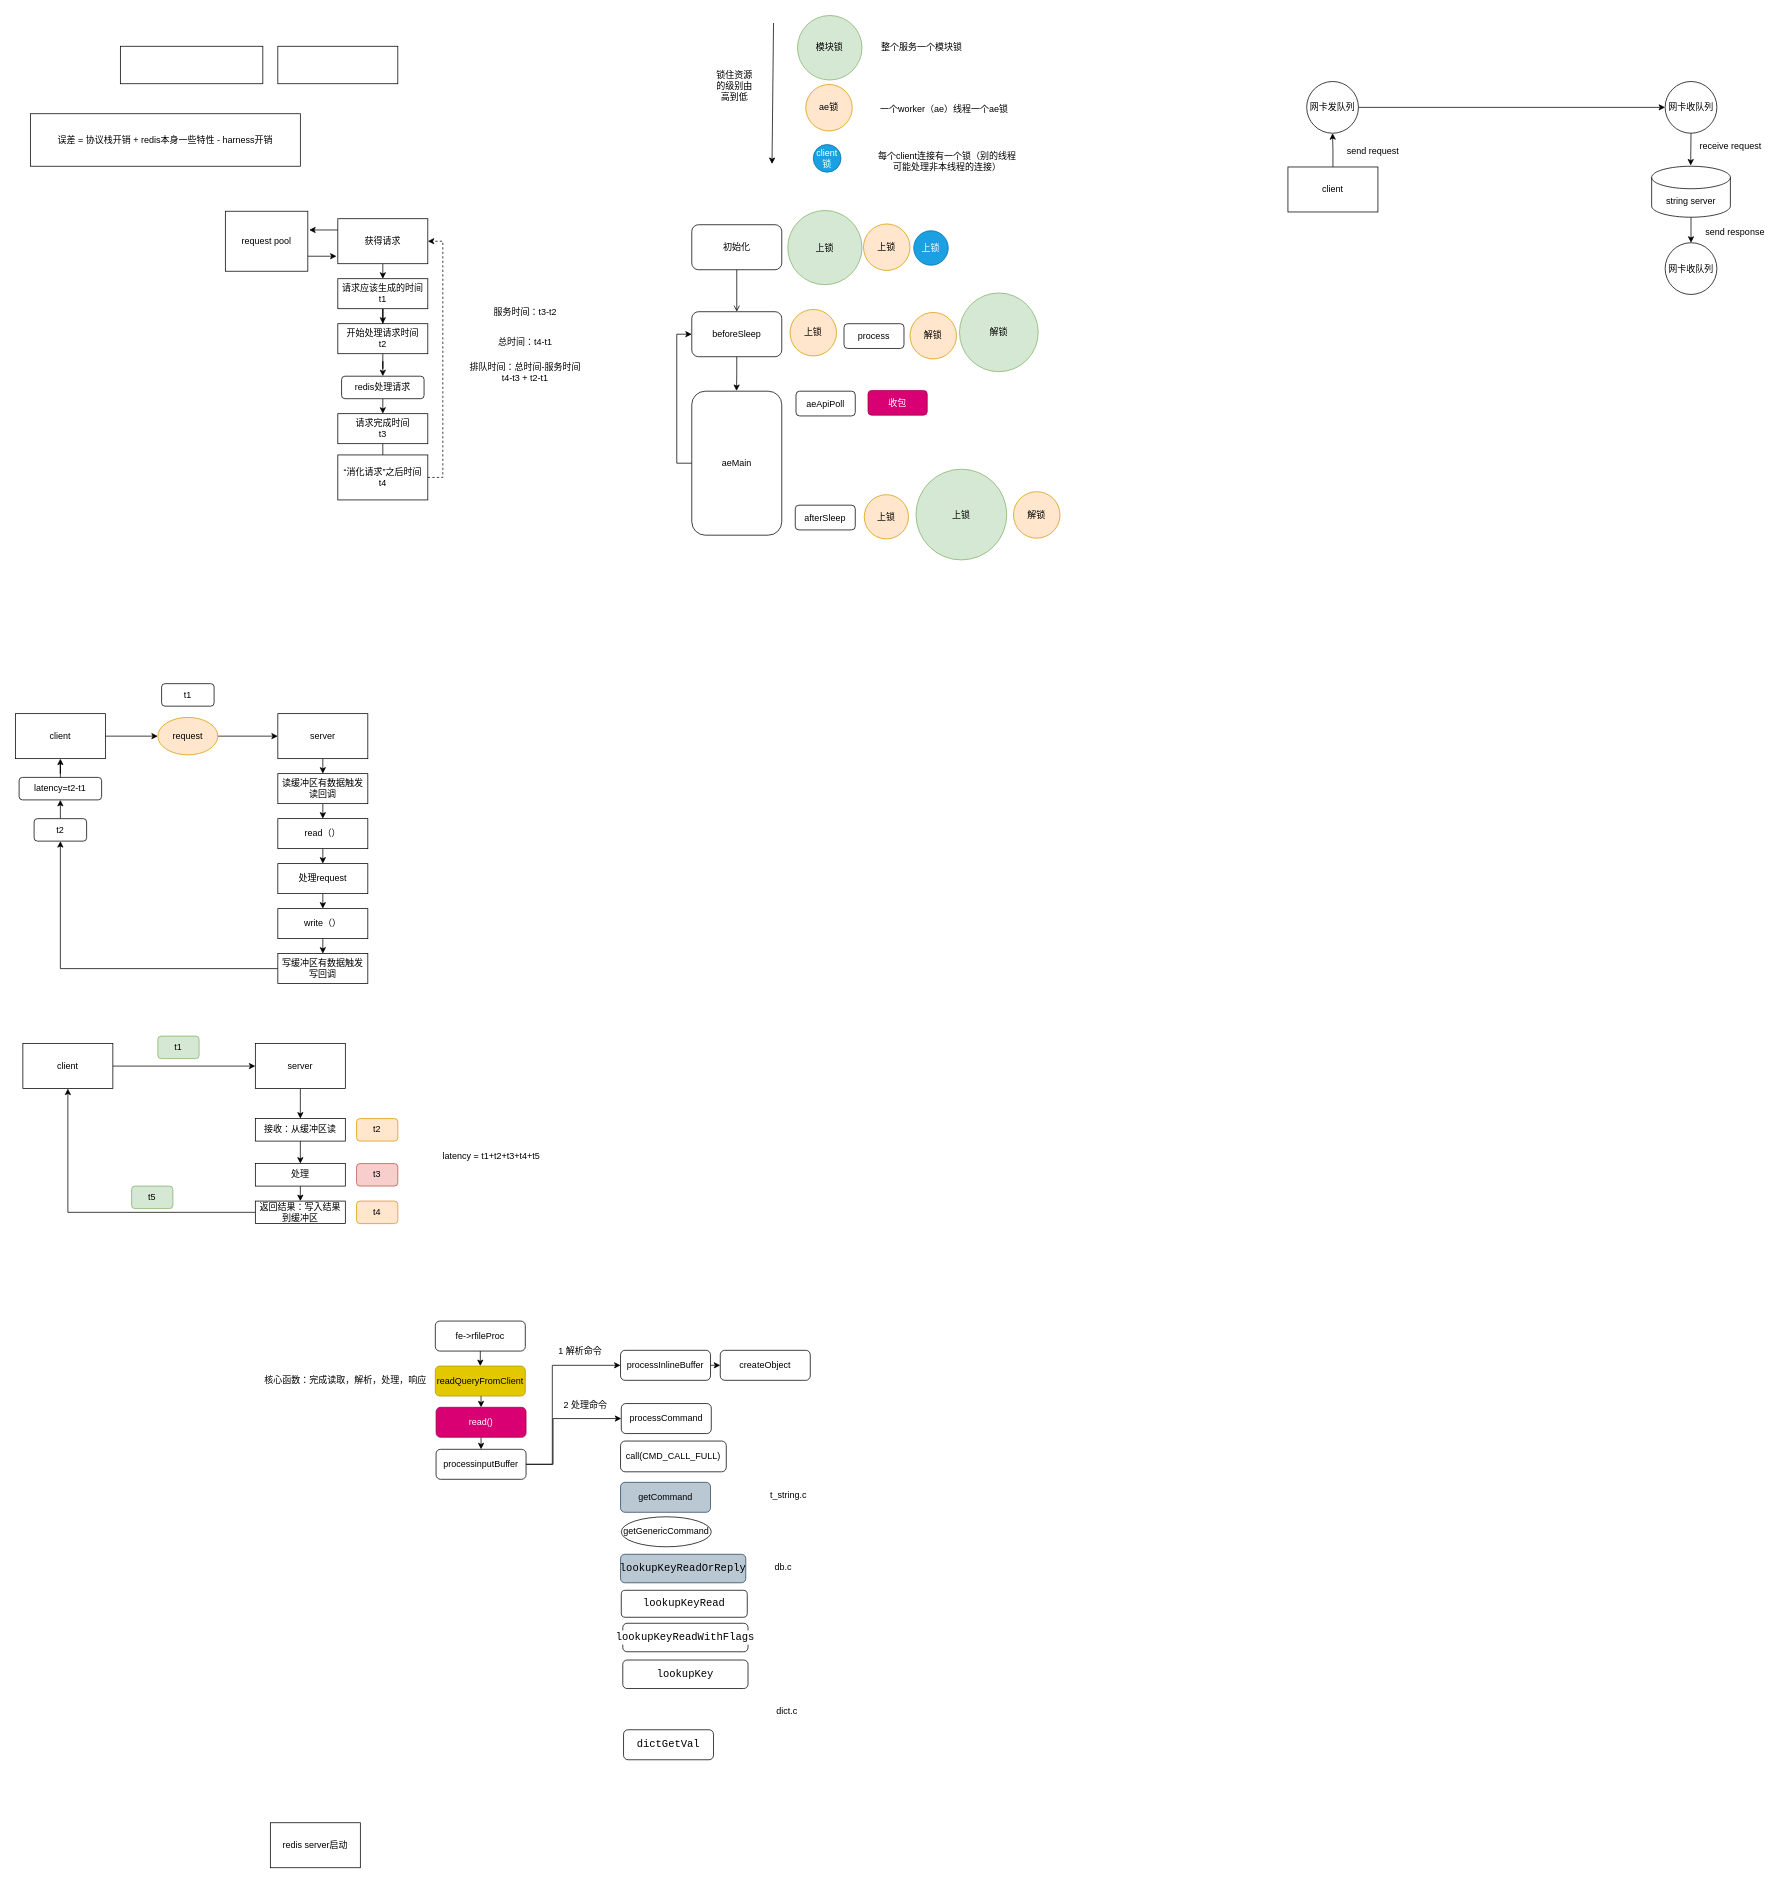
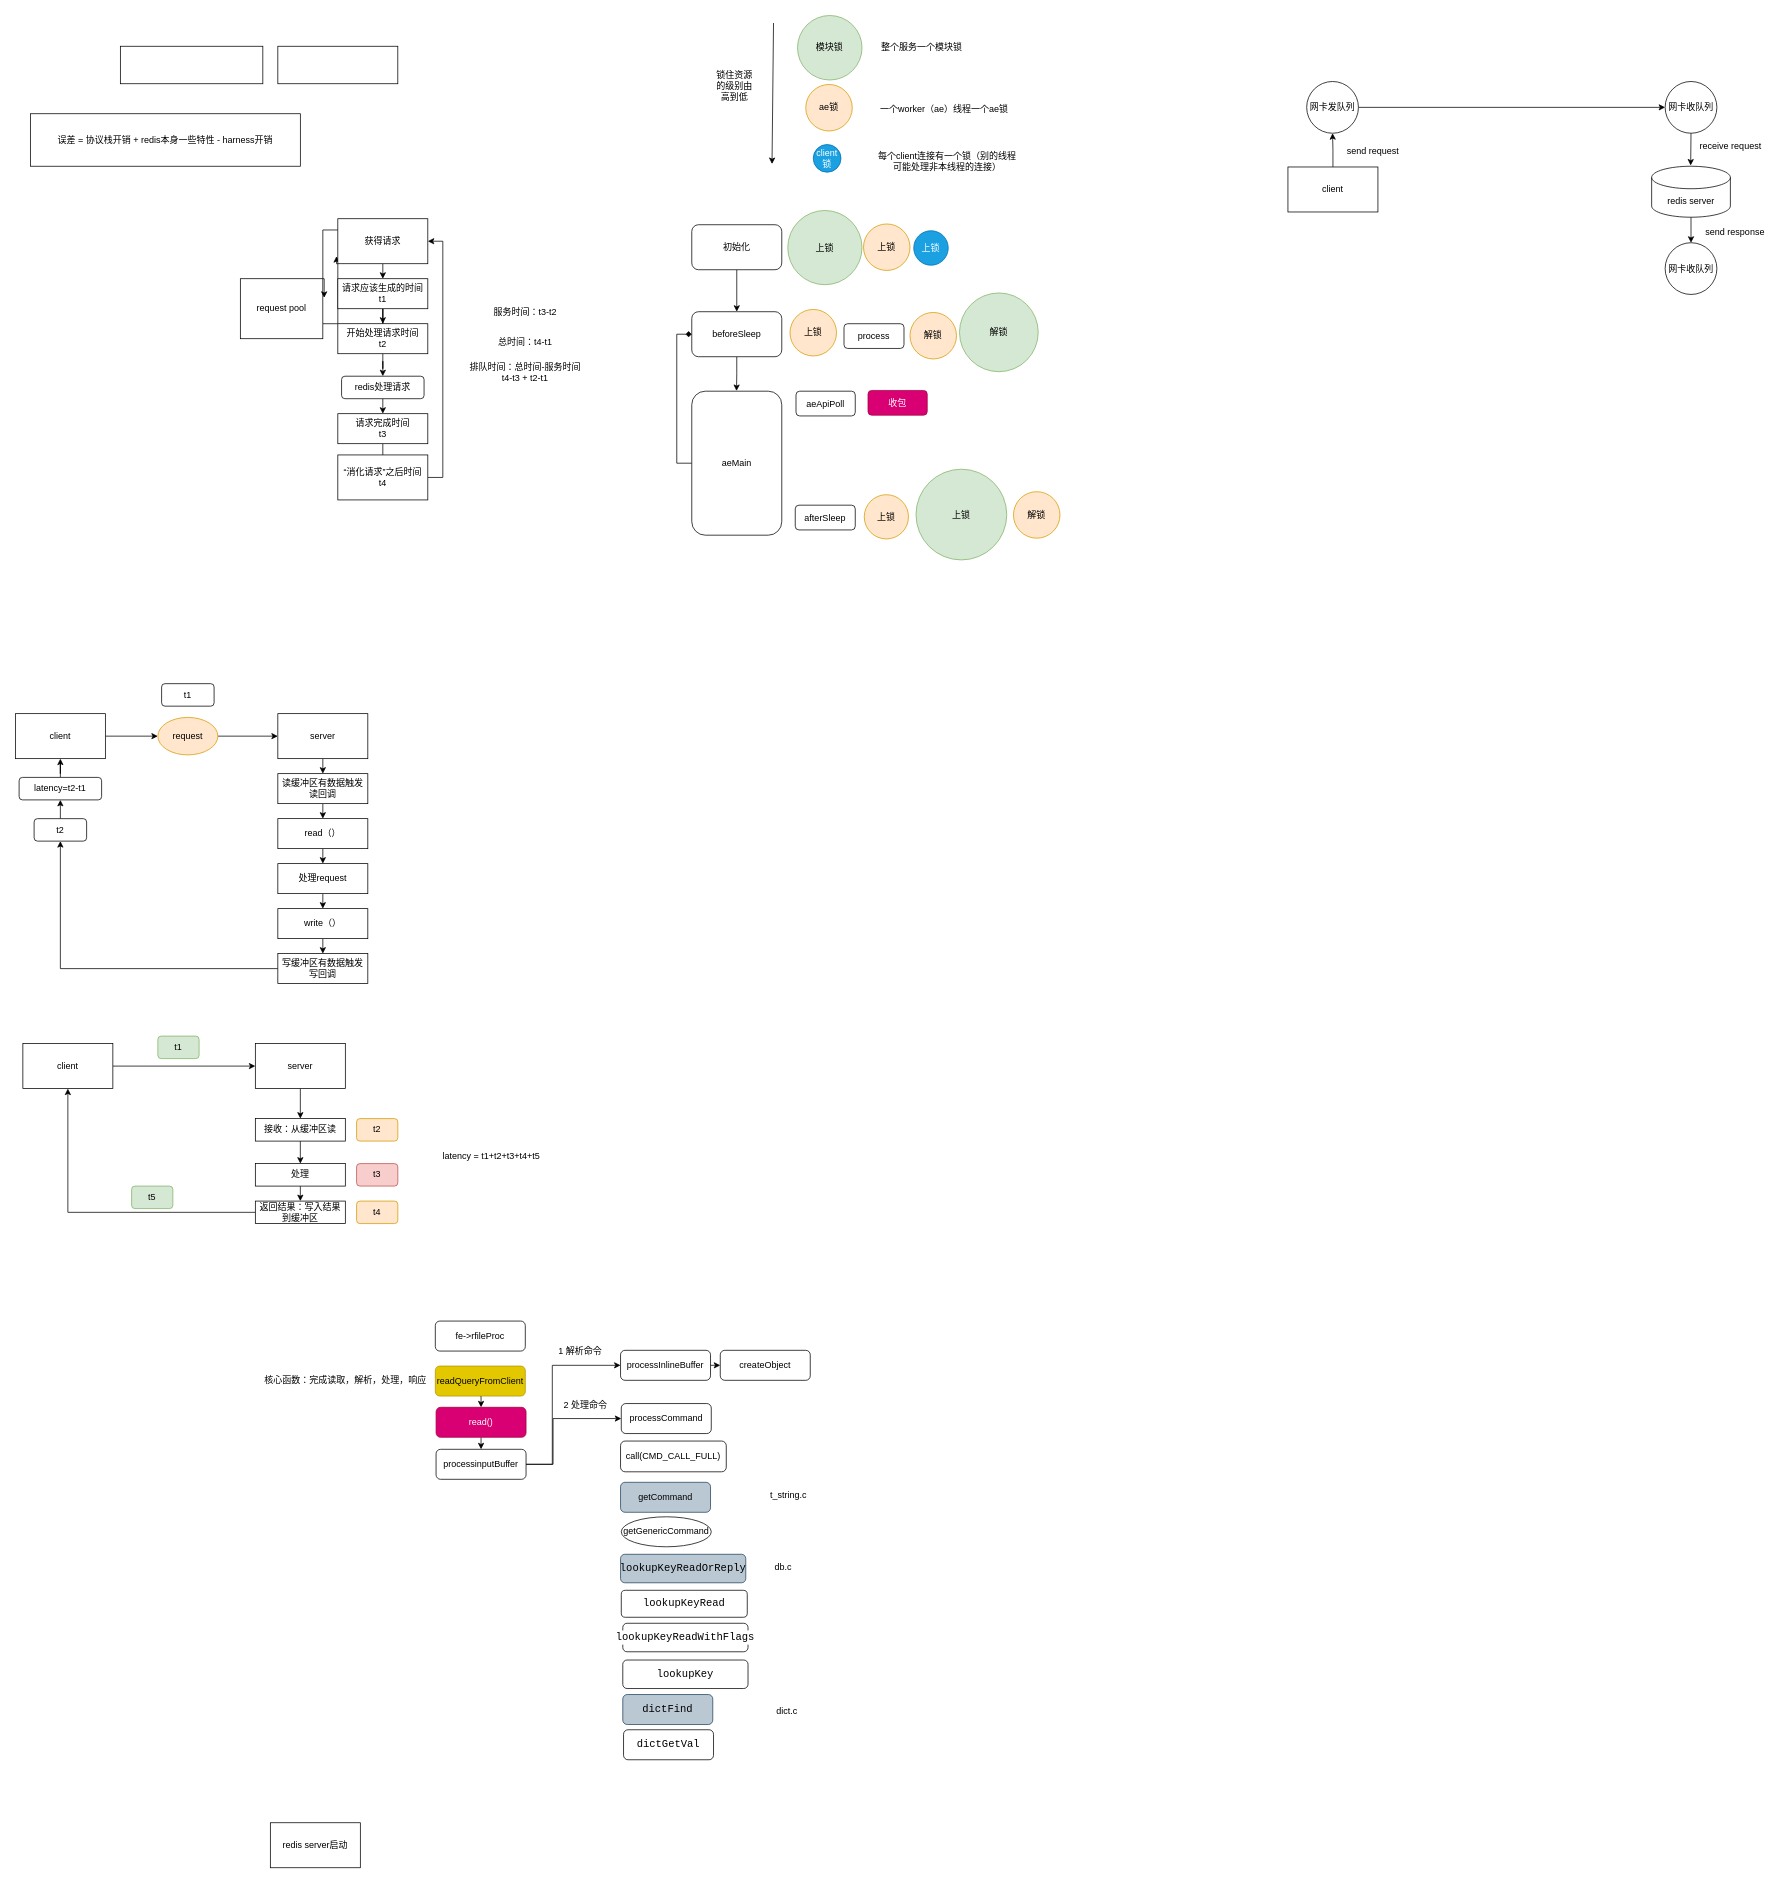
node "string server": label "string server" -> "redis server"
node "request pool": moved (267, 241) -> (282, 309)
edge "初始化" -> "beforeSleep": arrowhead open -> classic
edge "aeMain" -> "beforeSleep": arrowhead classic -> diamond
edge "“消化请求”之后时间 t4" -> "获得请求": style dashed -> solid
edge "fe->rfileProc" -> "readQueryFromClient": removed
node "dictFind": added
